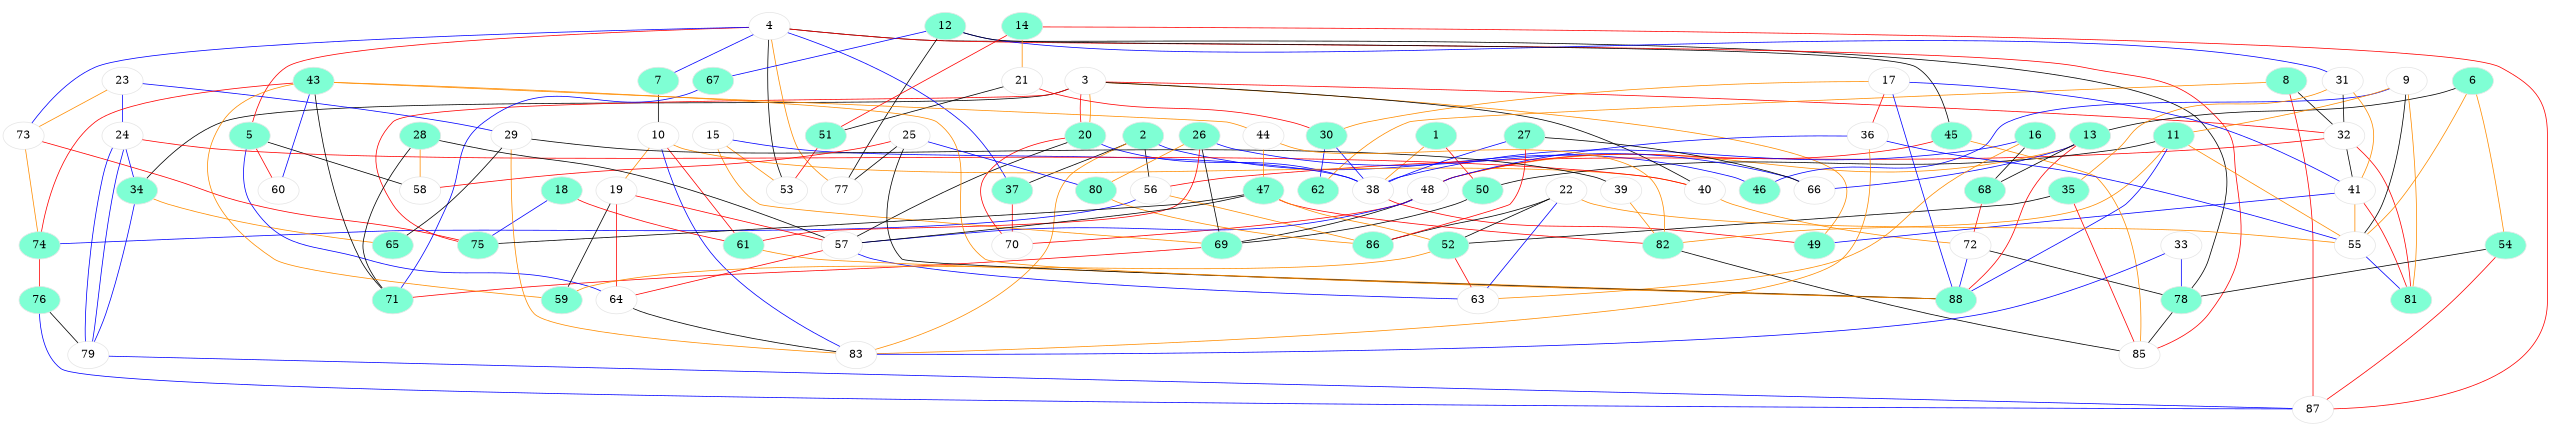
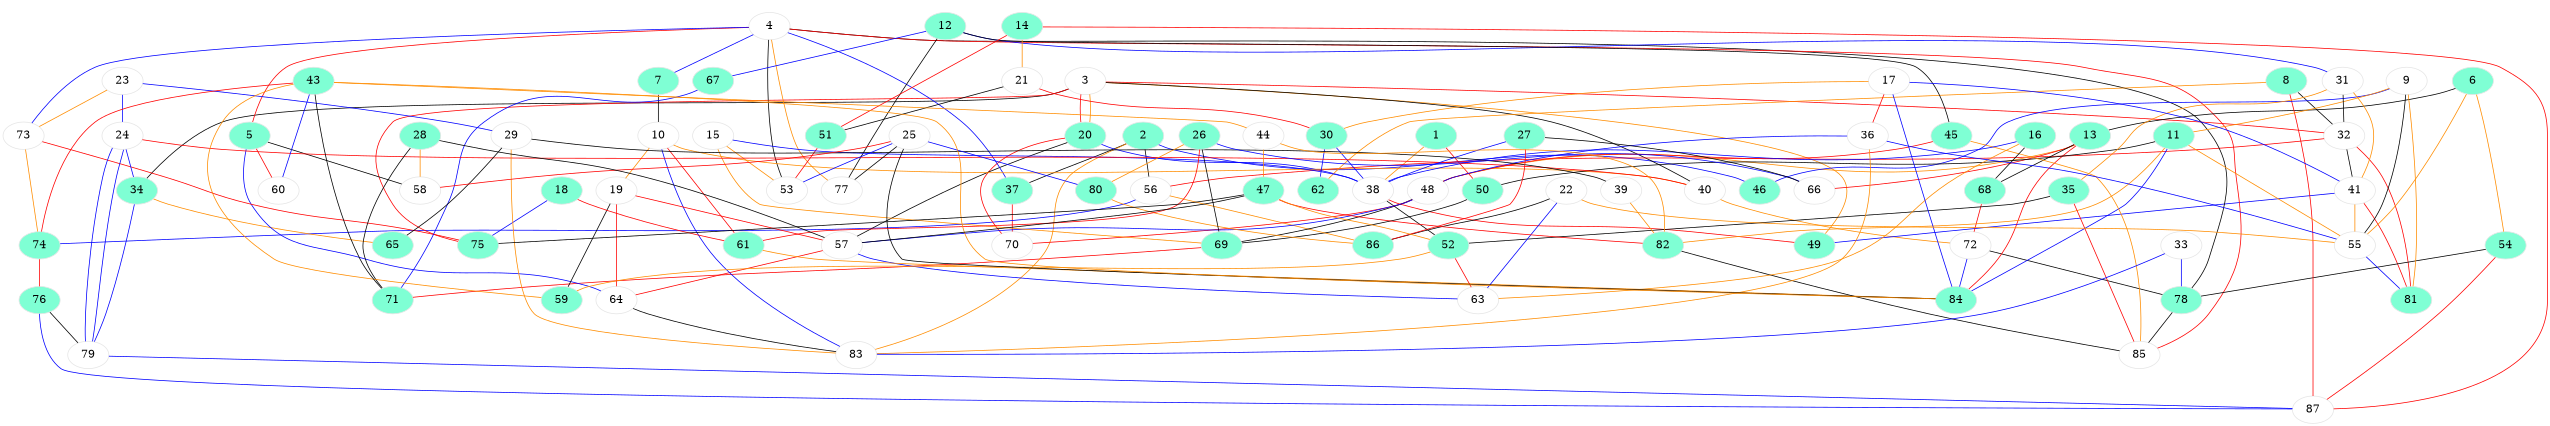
edge "25" -- "53": added
edge "13" -- "66": color blue -> red
edge "22" -- "52": now "38" -- "52"
node "88": label "88" -> "84"
